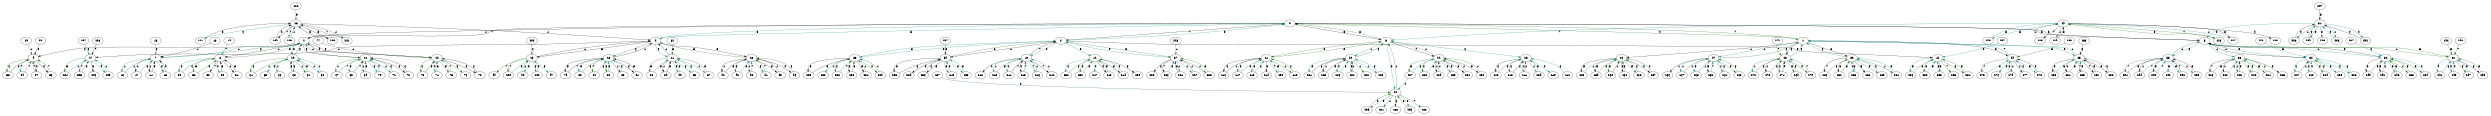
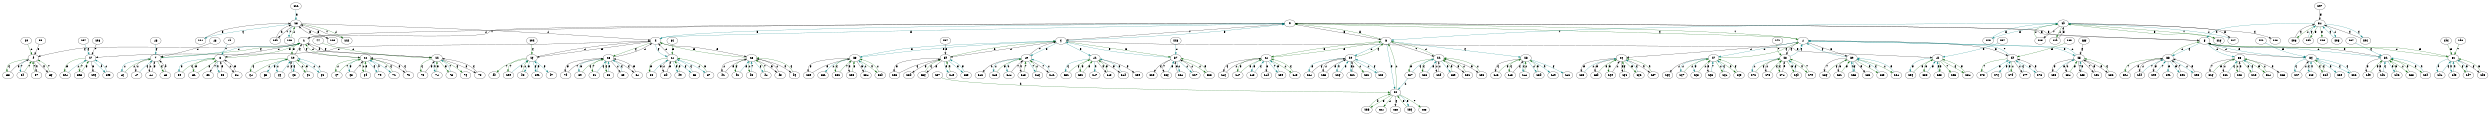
edge "141" -> "23": reversed
edge "66" -> "10": added, label "4"
